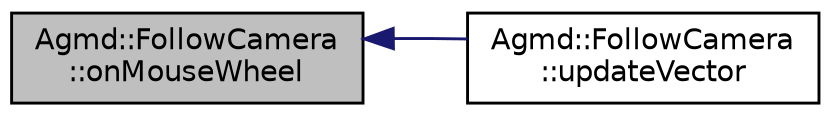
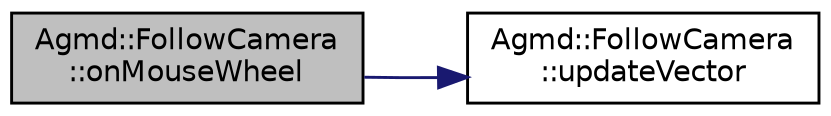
edge "Agmd::FollowCamera ::updateVector" -> "Agmd::FollowCamera ::onMouseWheel": reversed
